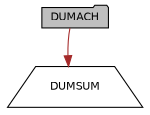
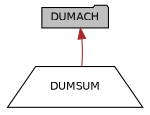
edge "DUMACH" -> "DUMSUM": reversed
